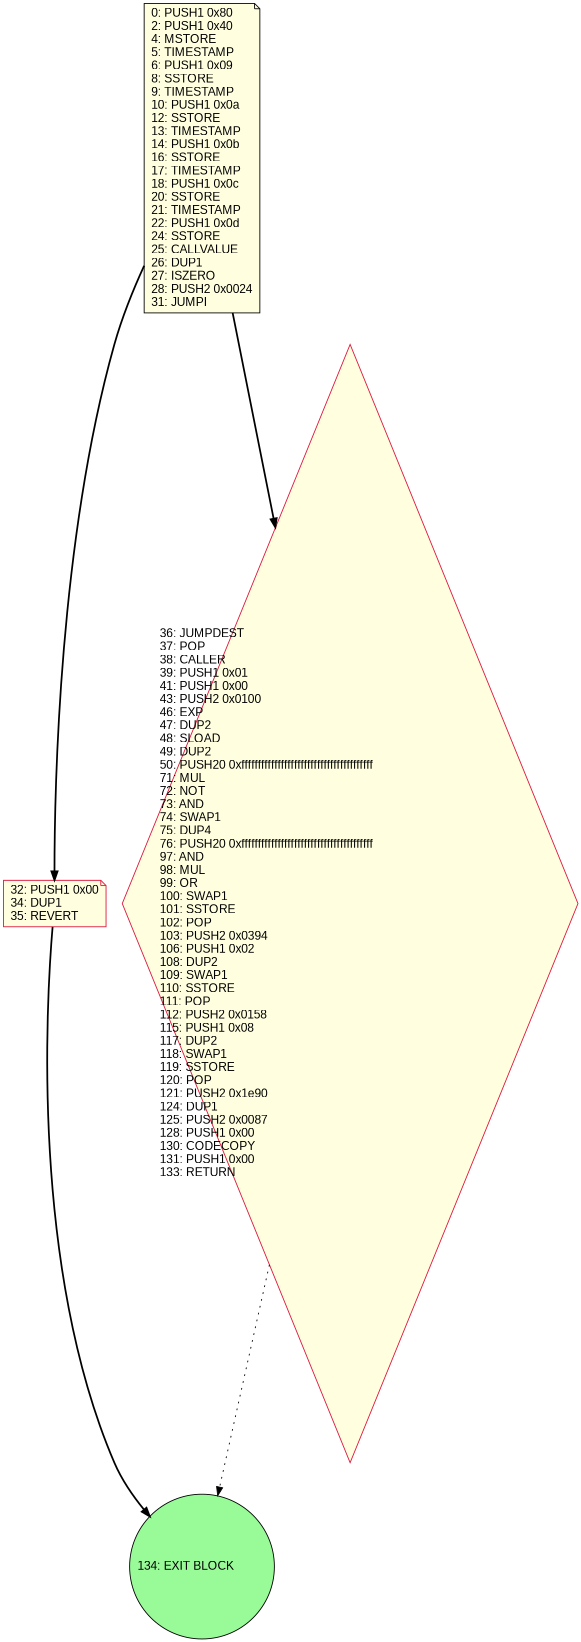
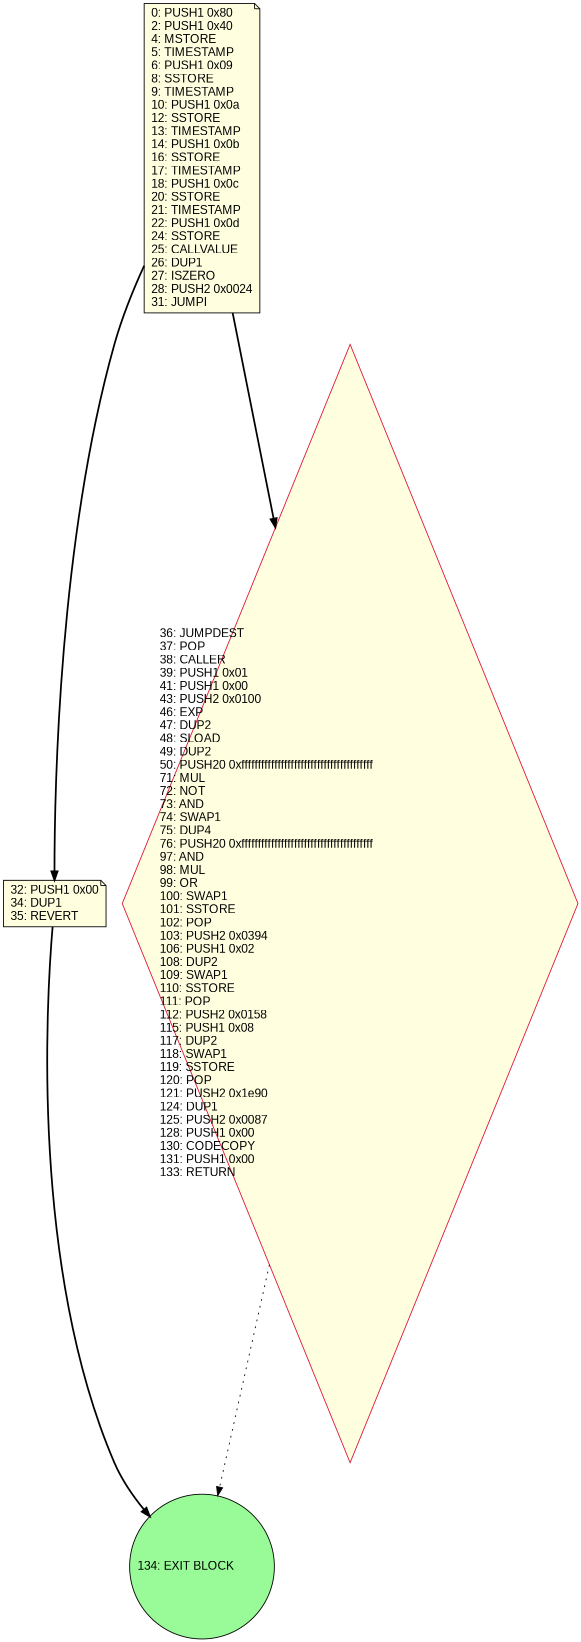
node "32: PUSH1 0x00 34: DUP1 35: REVERT": color crimson -> black
